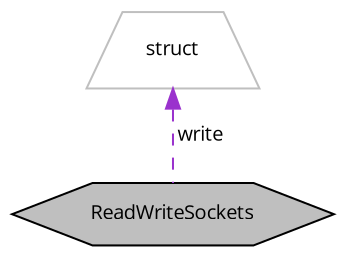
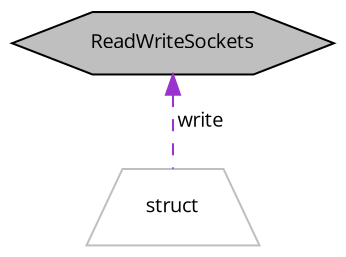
edge "ReadWriteSockets" -> "struct": reversed
